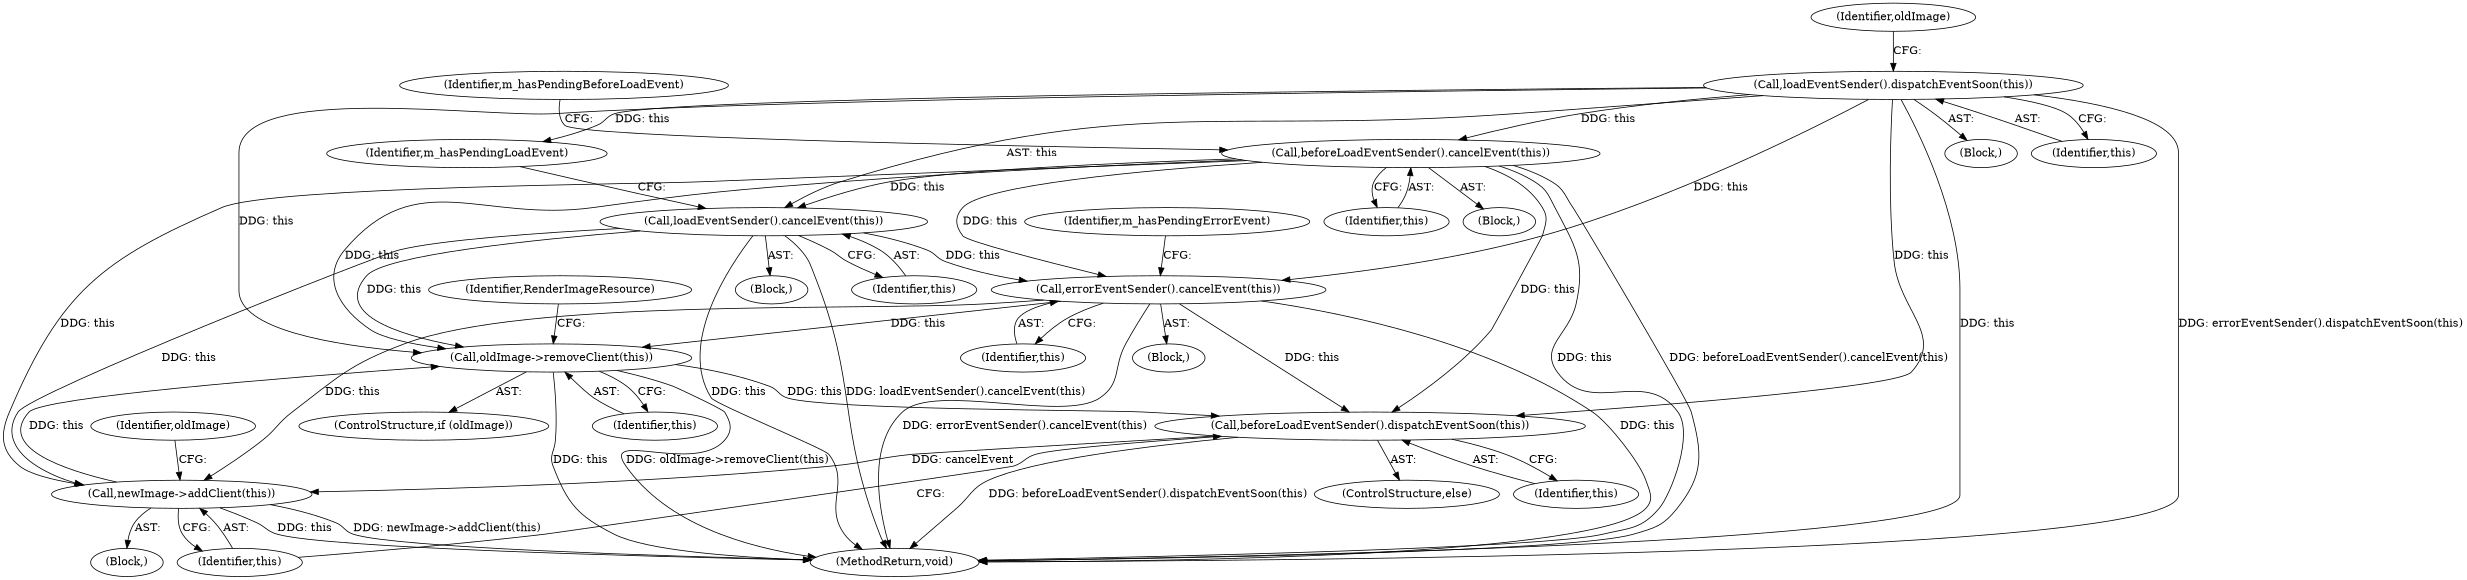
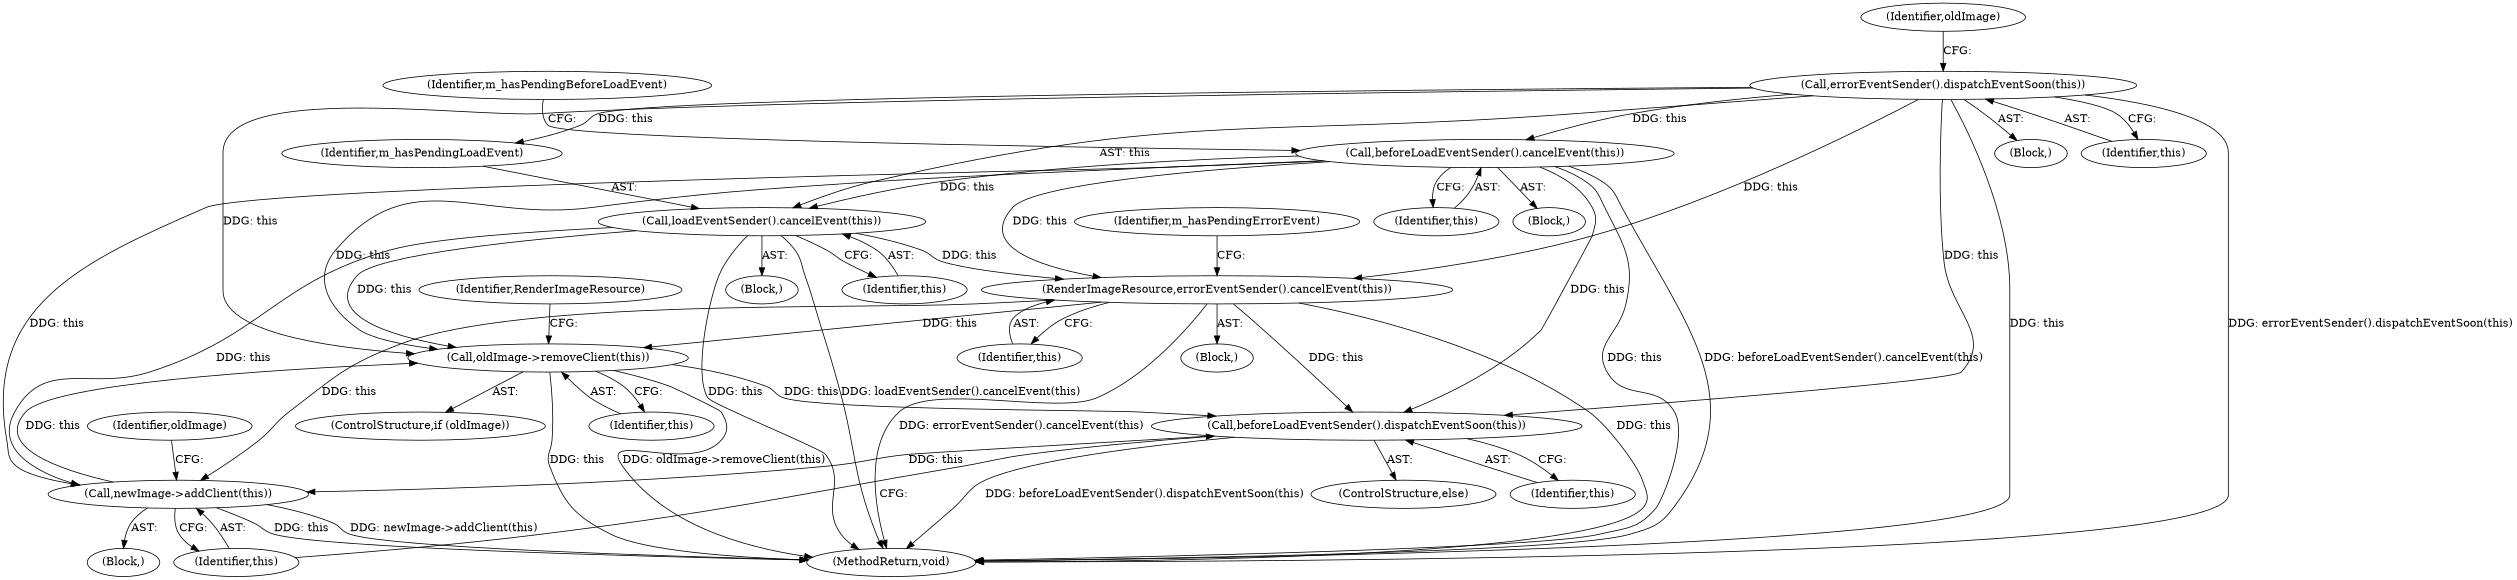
node "(Call,loadEventSender().dispatchEventSoon(this))": label "(Call,loadEventSender().dispatchEventSoon(this))" -> "(Call,errorEventSender().dispatchEventSoon(this))"
edge "(Identifier,m_hasPendingLoadEvent)" -> "(Call,loadEventSender().cancelEvent(this))": label "CFG: " -> "AST: "
node "(Call,errorEventSender().cancelEvent(this))": label "(Call,errorEventSender().cancelEvent(this))" -> "(RenderImageResource,errorEventSender().cancelEvent(this))"
edge "(Call,beforeLoadEventSender().dispatchEventSoon(this))" -> "(Call,newImage->addClient(this))": label "DDG: cancelEvent" -> "DDG: this"
